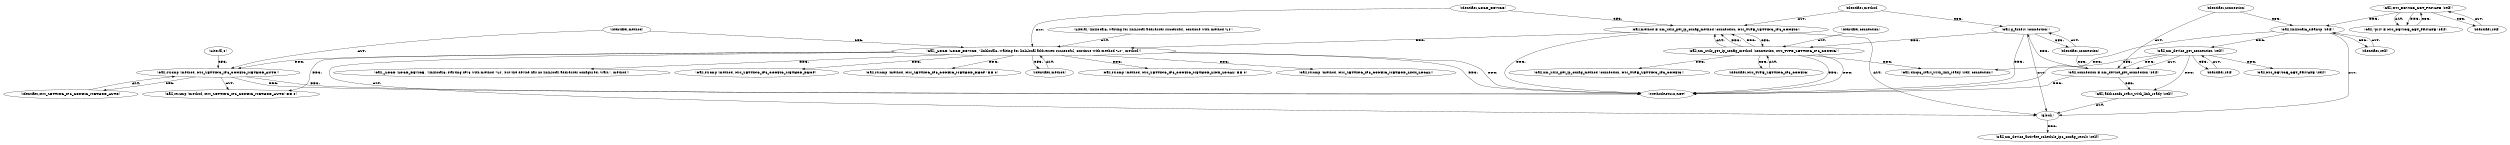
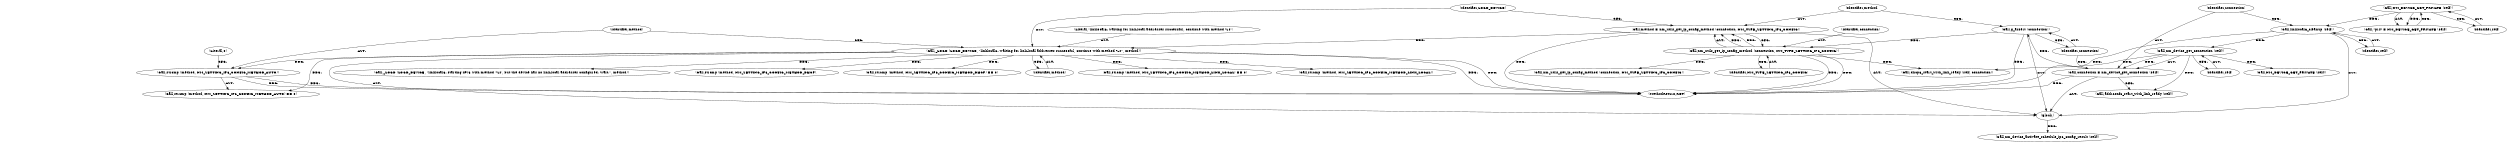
edge "(Call,nm_device_get_connection (self))" -> "(Call,dhcp6_start_with_link_ready (self, connection))": label "CFG: " -> "DDG: "
node "(Identifier,NM_SETTING_IP6_CONFIG_METHOD_AUTO)": removed
edge "(Call,addrconf6_start_with_link_ready (self))" -> "(Block,)": now "(Call,connection = nm_device_get_connection (self))" -> "(Block,)"
